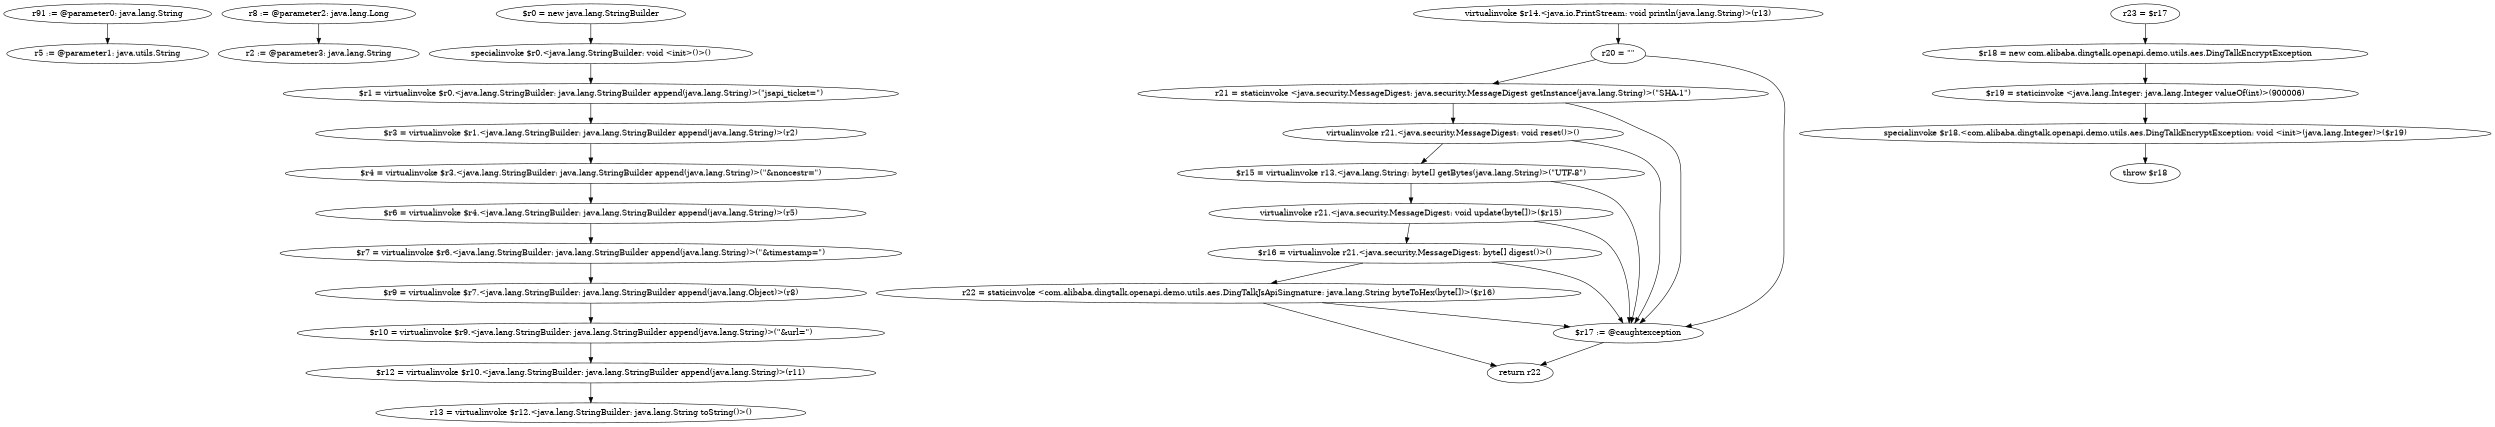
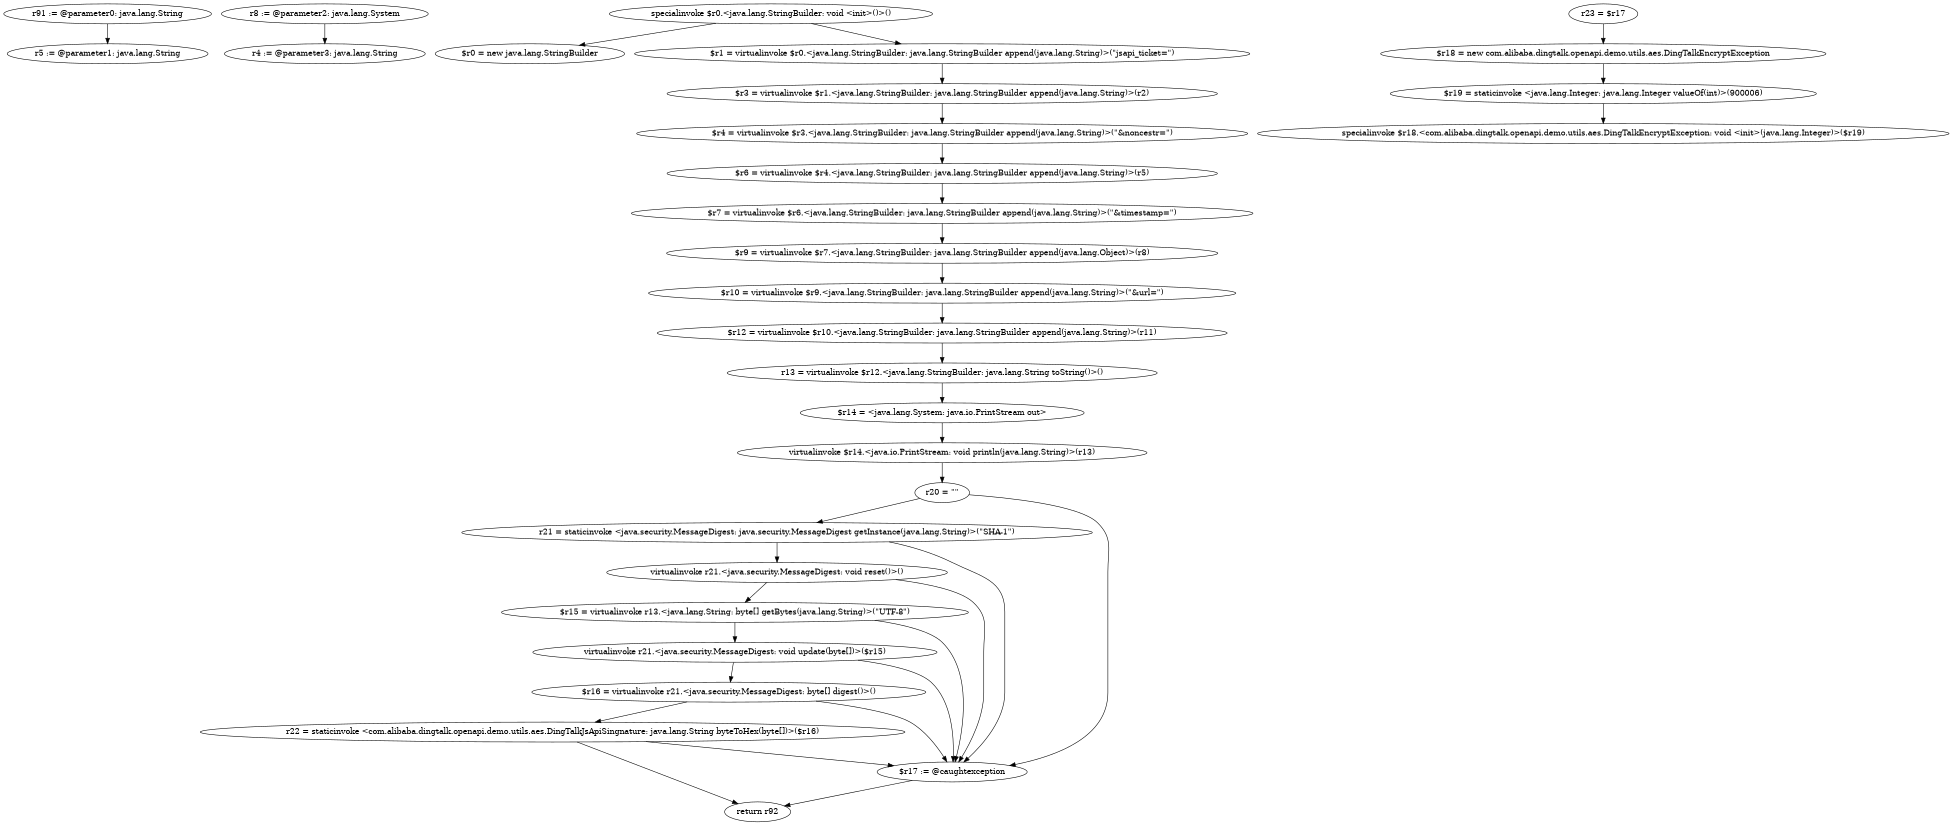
node "r8 := @parameter2: java.lang.Long": label "r8 := @parameter2: java.lang.Long" -> "r8 := @parameter2: java.lang.System"
edge "$r0 = new java.lang.StringBuilder" -> "specialinvoke $r0.<java.lang.StringBuilder: void <init>()>()": reversed
node "r5 := @parameter1: java.utils.String": label "r5 := @parameter1: java.utils.String" -> "r5 := @parameter1: java.lang.String"
node "r2 := @parameter3: java.lang.String": label "r2 := @parameter3: java.lang.String" -> "r4 := @parameter3: java.lang.String"
node "throw $r18": removed
node "return r22": label "return r22" -> "return r92"
node "$r14 = <java.lang.System: java.io.PrintStream out>": added
